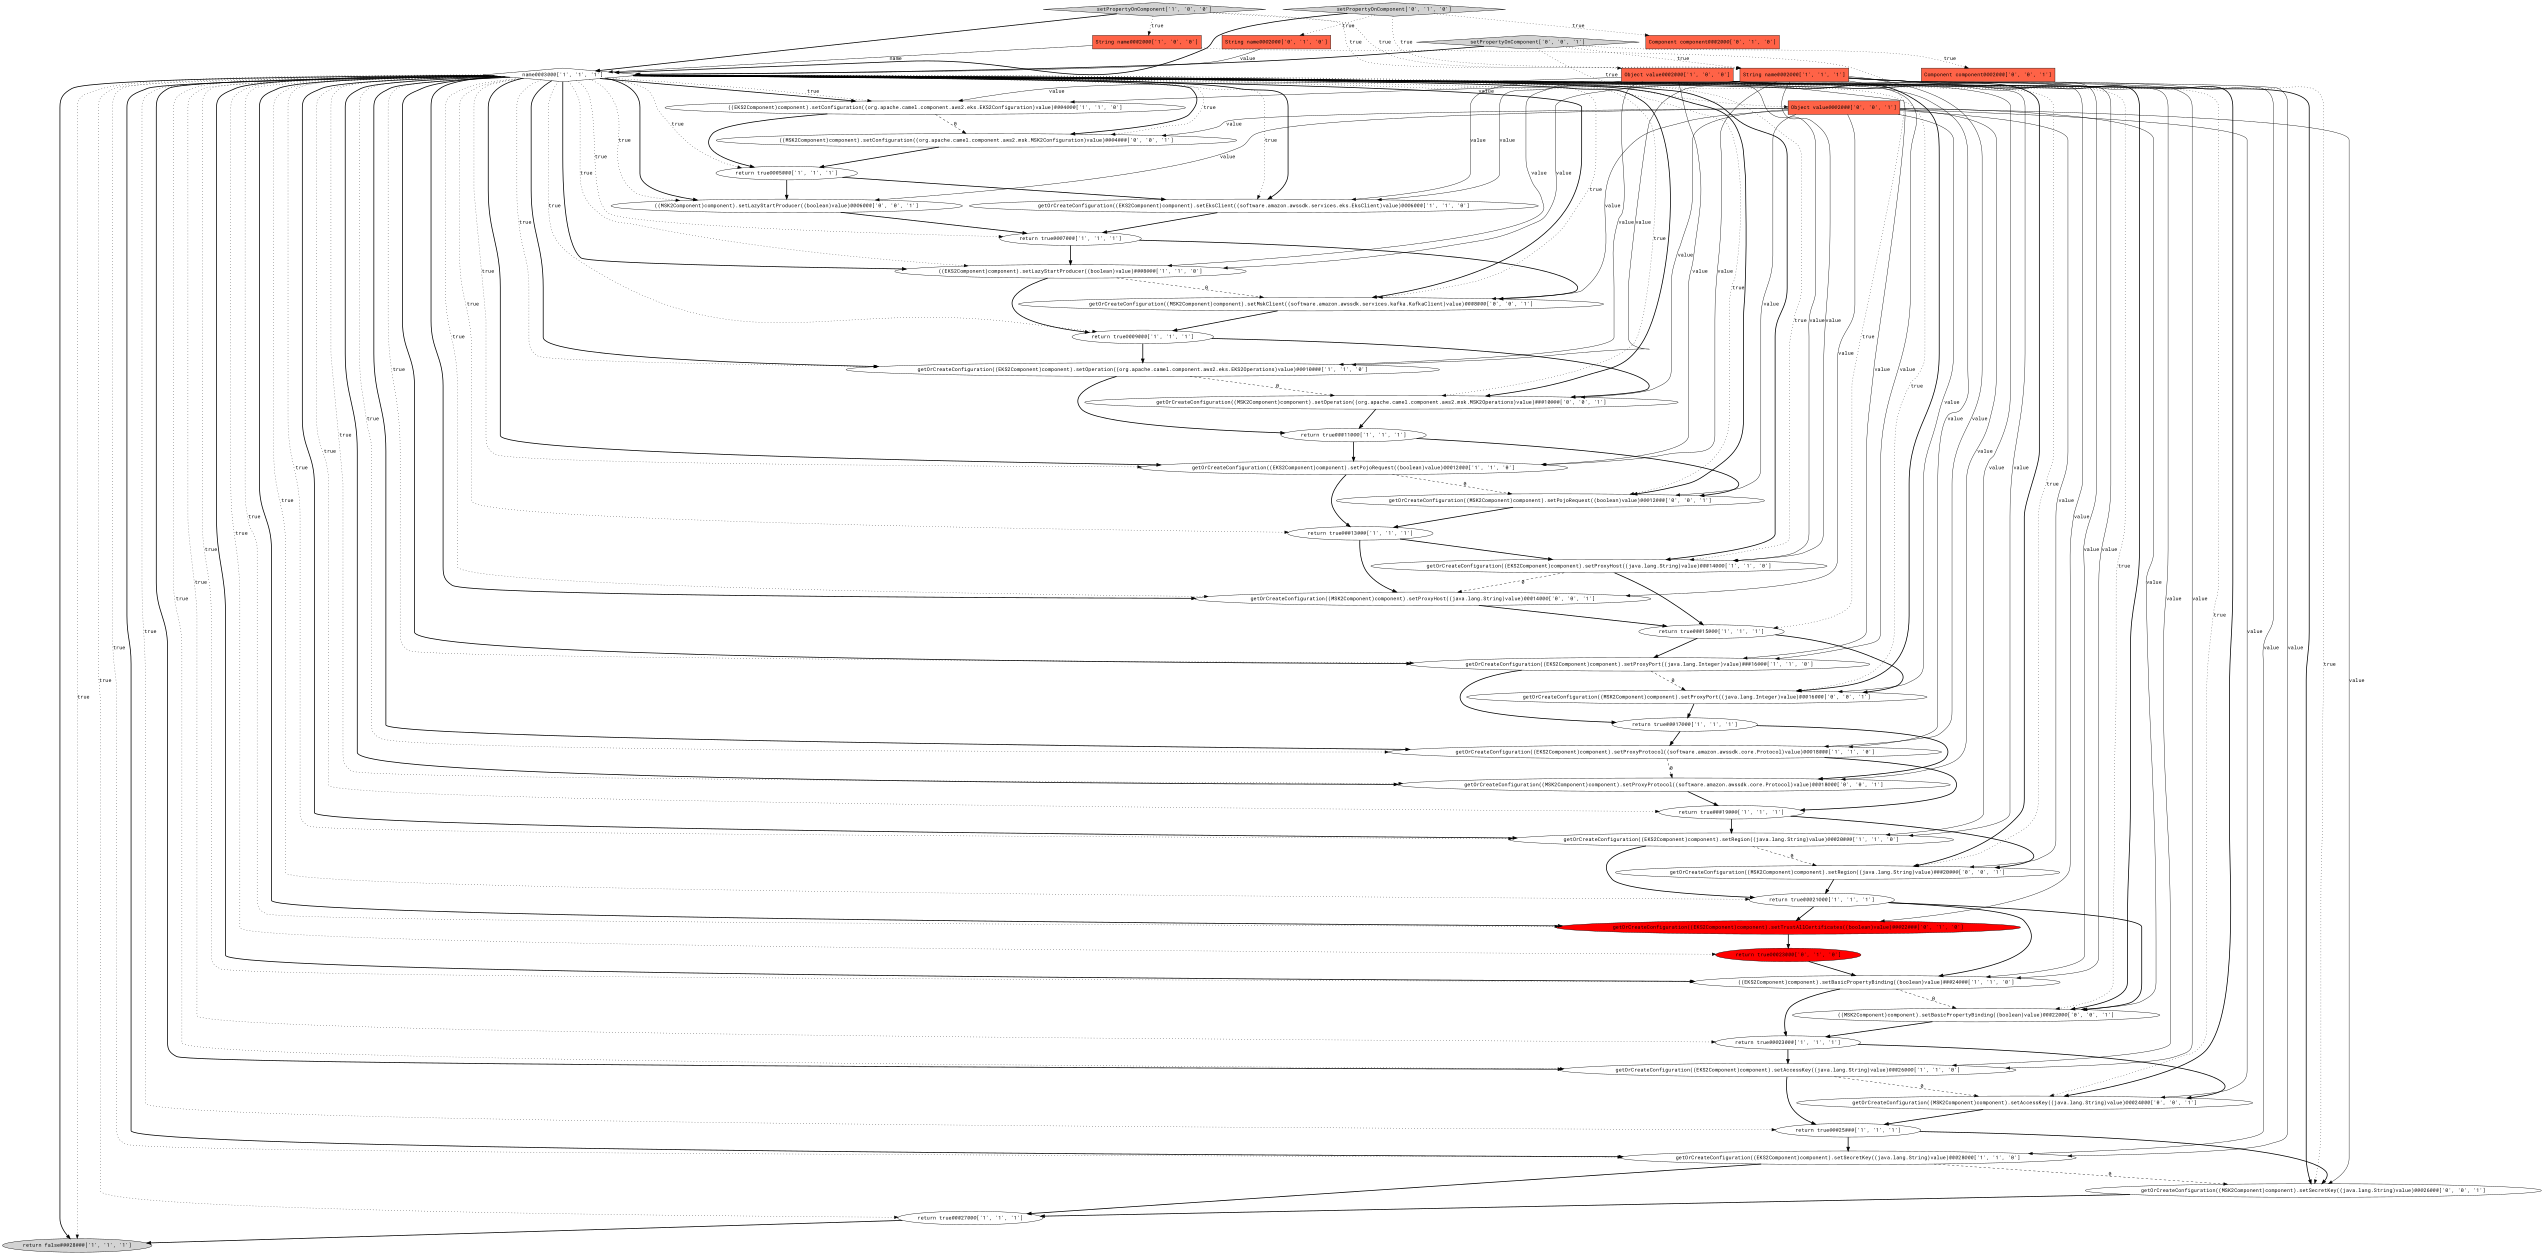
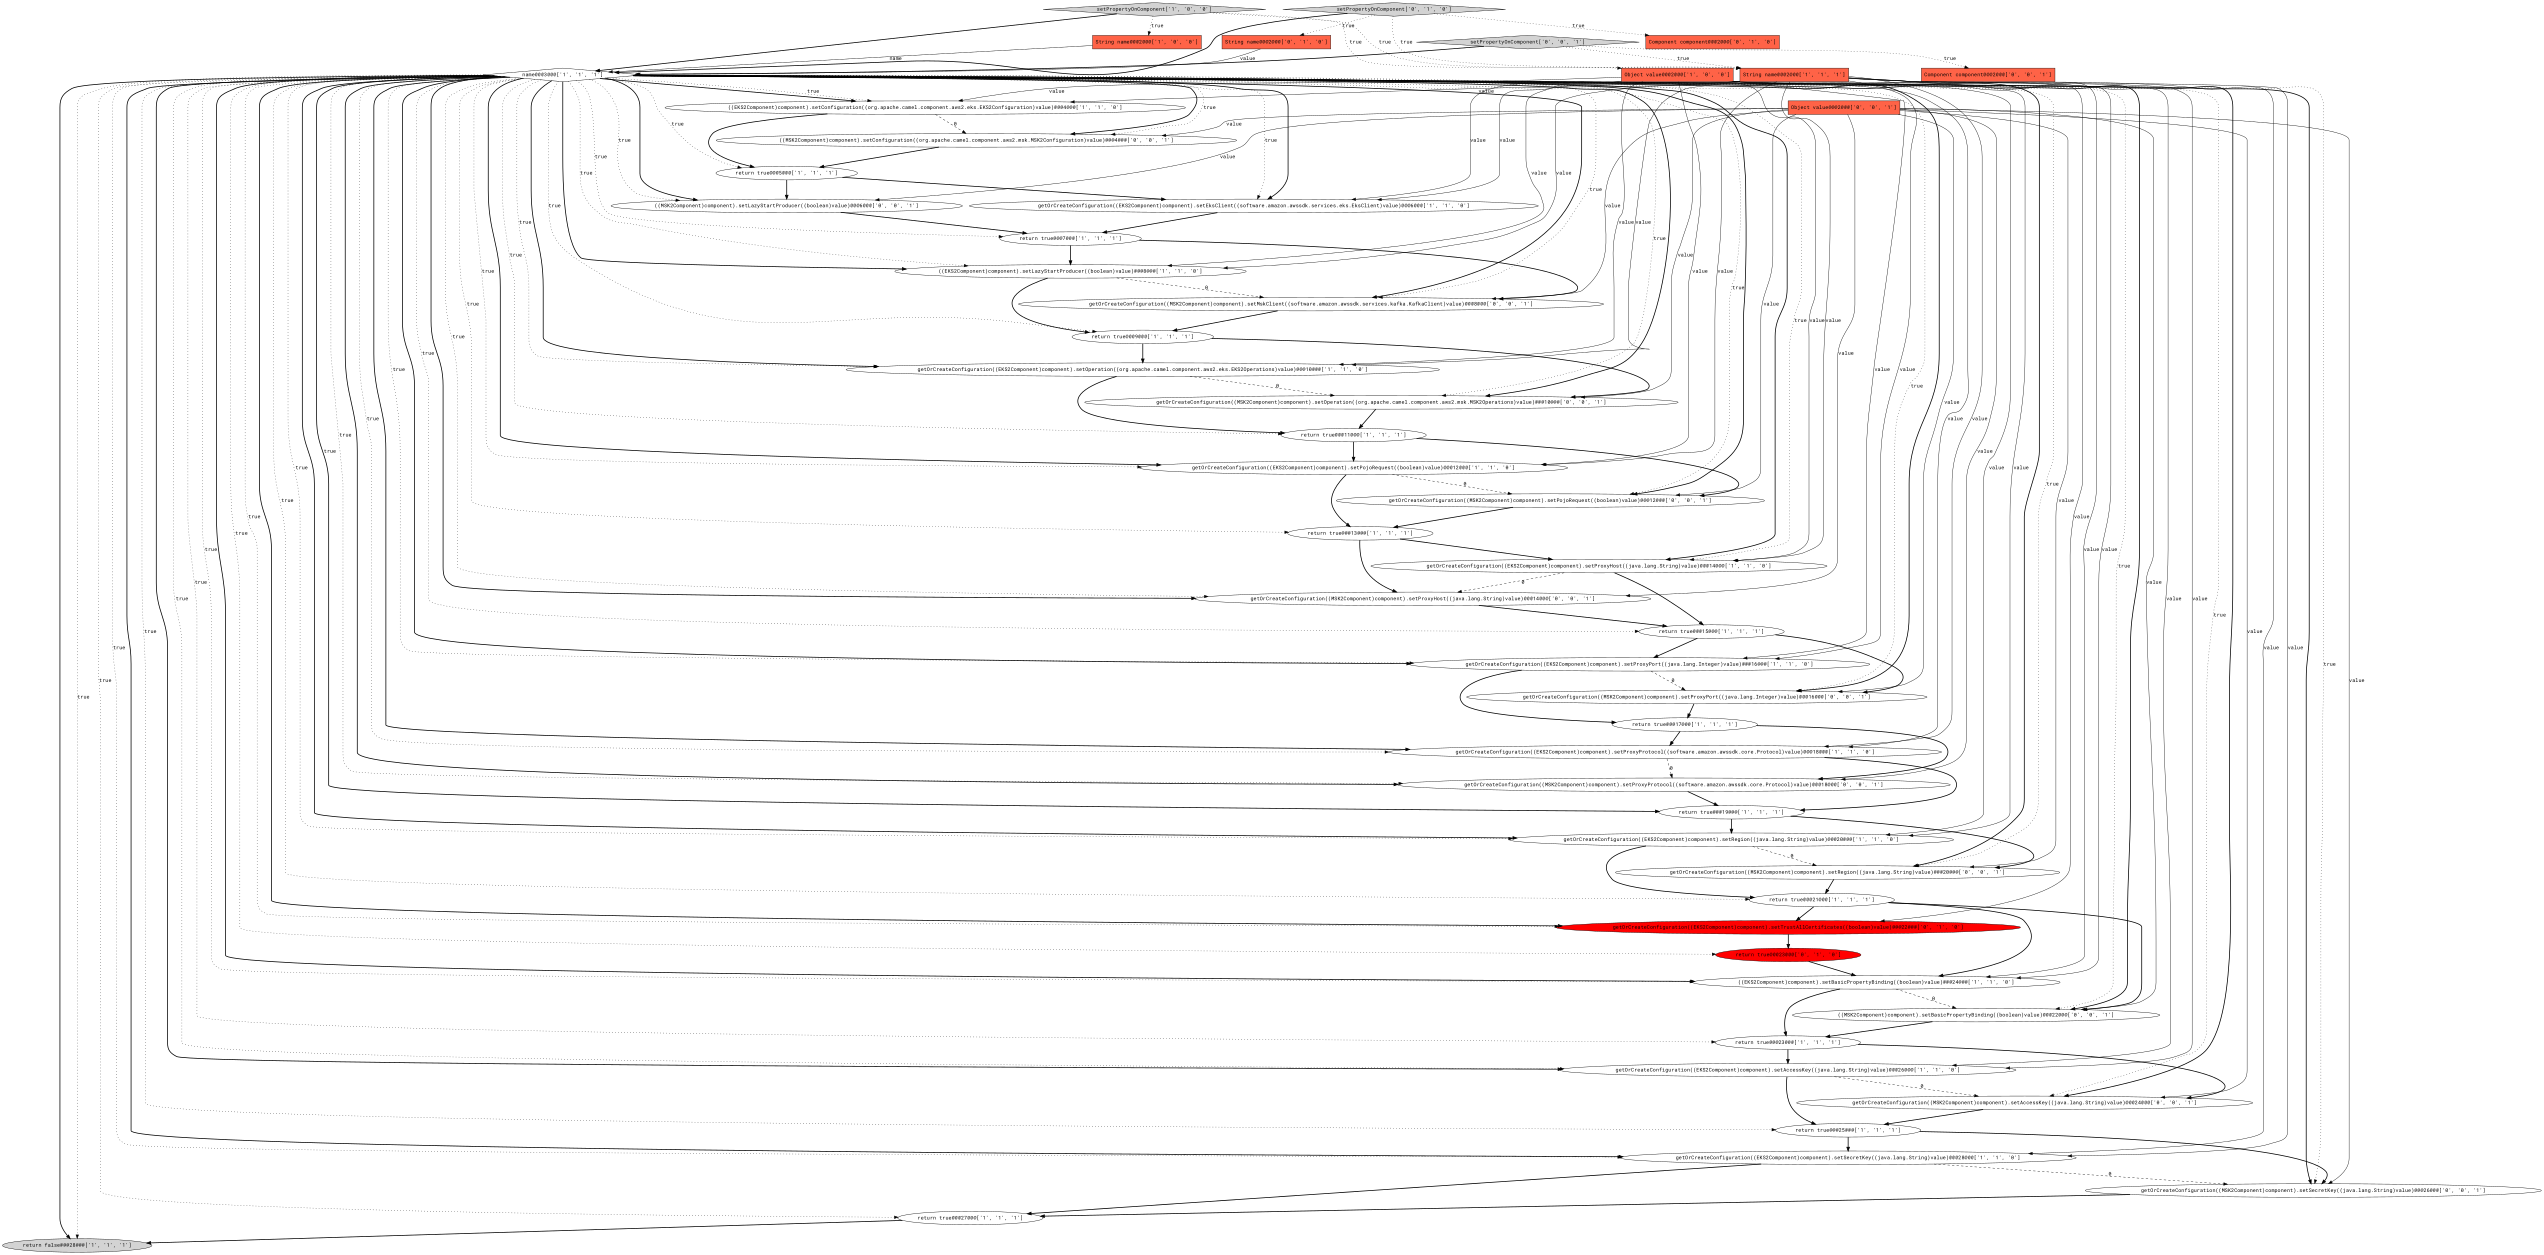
edge "String name@@@2@@@['1', '0', '0']" -> "return true@@@15@@@['1', '1', '1']": now "name@@@3@@@['1', '1', '1']" -> "return true@@@15@@@['1', '1', '1']"
edge "setPropertyOnComponent['0', '0', '1']" -> "Object value@@@2@@@['0', '0', '1']": removed, label "true"
edge "name@@@3@@@['1', '1', '1']" -> "return true@@@11@@@['1', '1', '1']": added, label "true"
edge "name@@@3@@@['1', '1', '1']" -> "return true@@@19@@@['1', '1', '1']": style dotted -> bold
